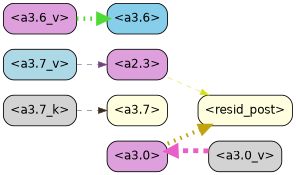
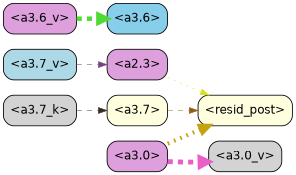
edge "<a3.6_v>" -> "<a3.6>": style dotted -> dashed
edge "<a2.3>" -> "<resid_post>": style dashed -> dotted
edge "<a3.7>" -> "<resid_post>": added
edge "<a3.0_v>" -> "<a3.0>": reversed
